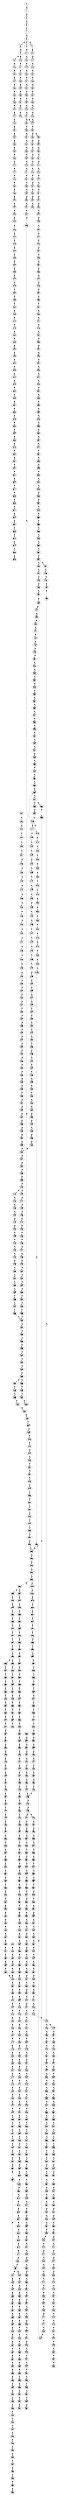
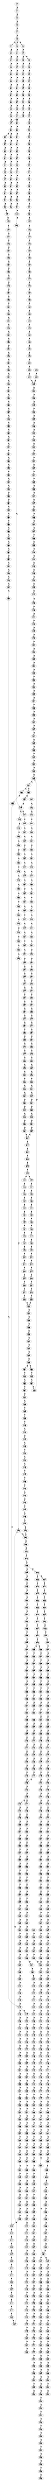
edge "S210" -> "S215": now "S210" -> "S225"
edge "S394" -> "S400": now "S393" -> "S400"
